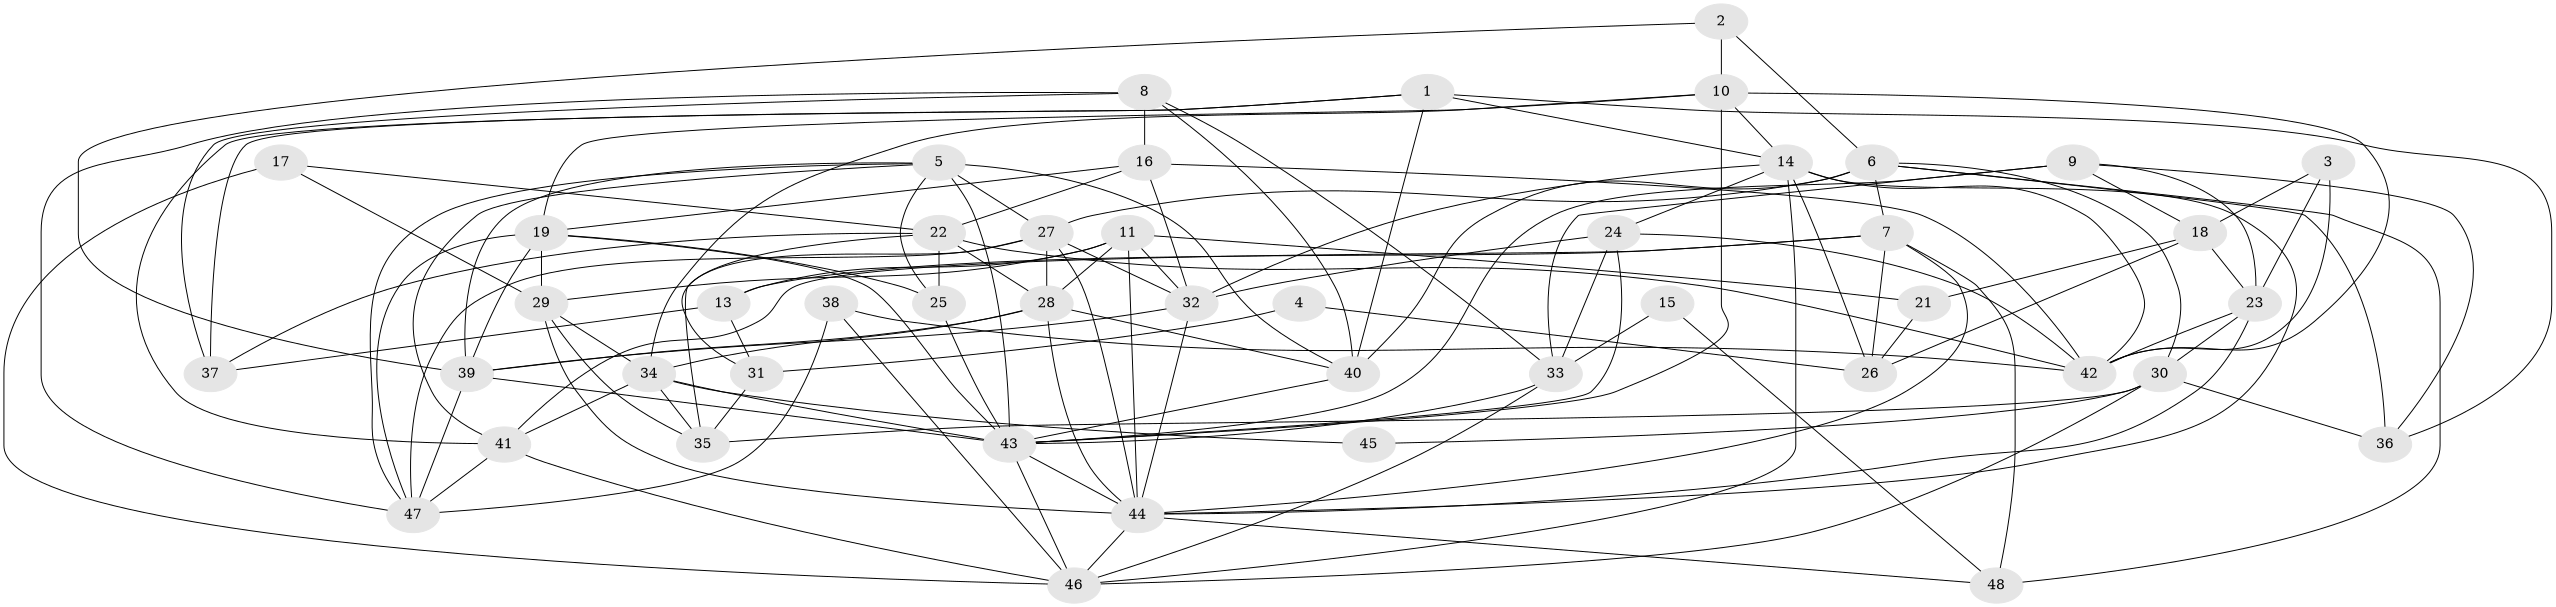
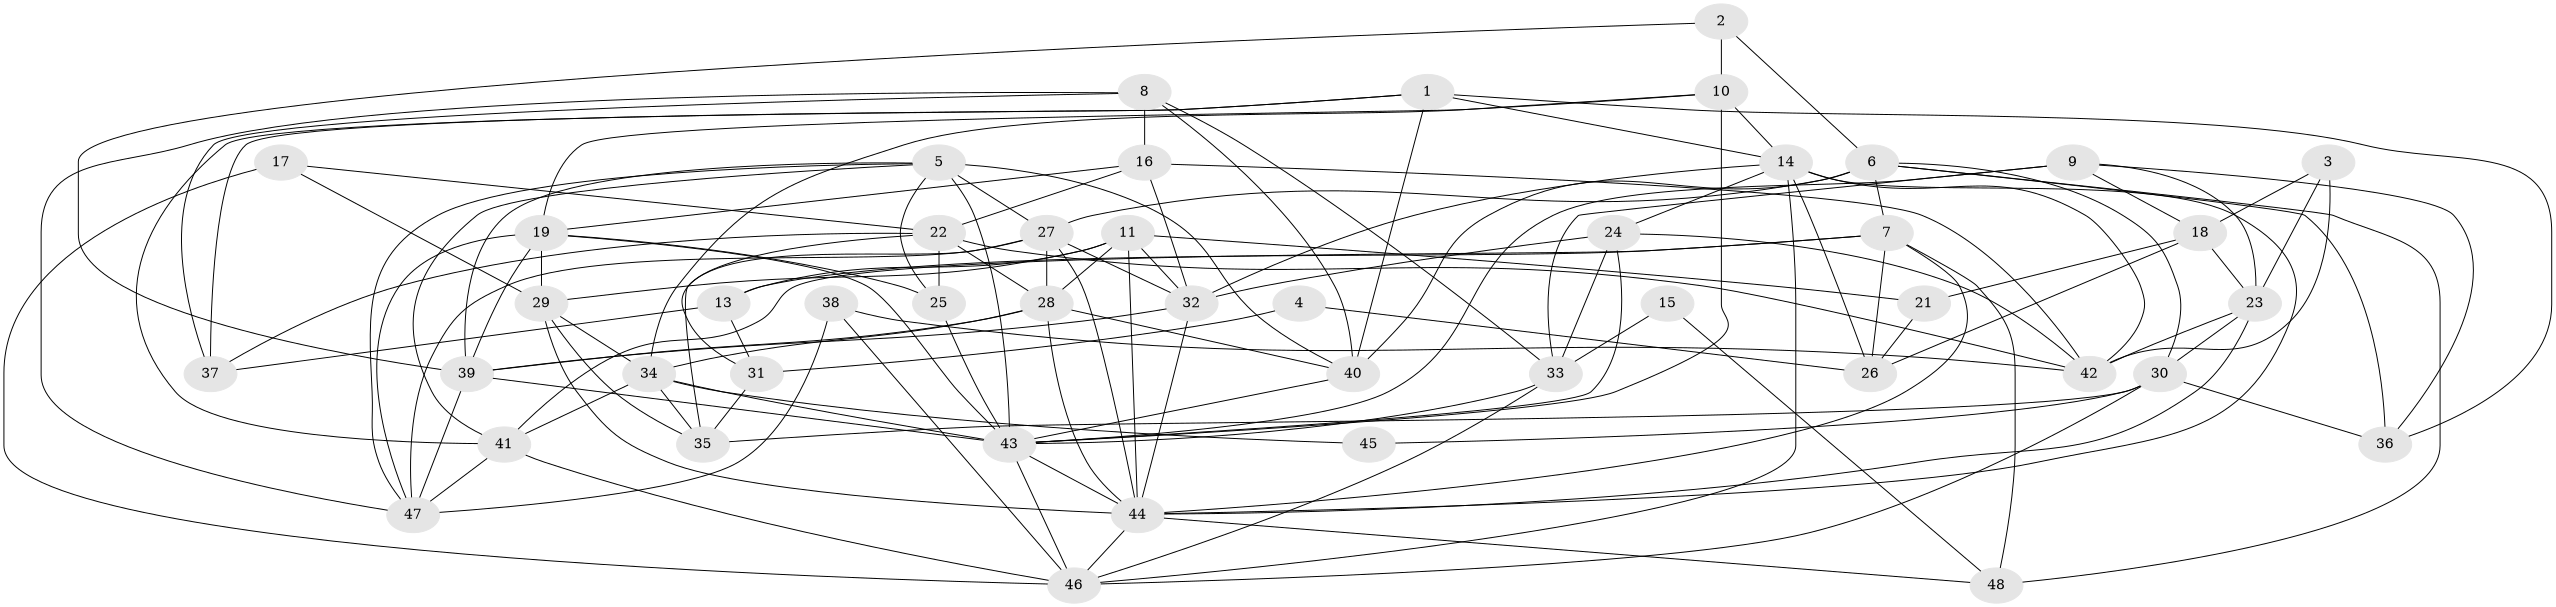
edge "10" -- "42": removed
